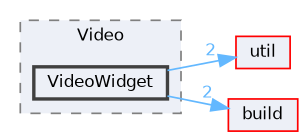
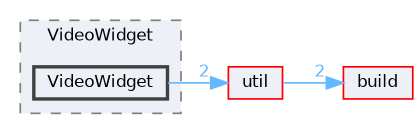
cluster "Video": label "Video" -> "VideoWidget"
edge "VideoWidget" -> "build": now "util" -> "build"
